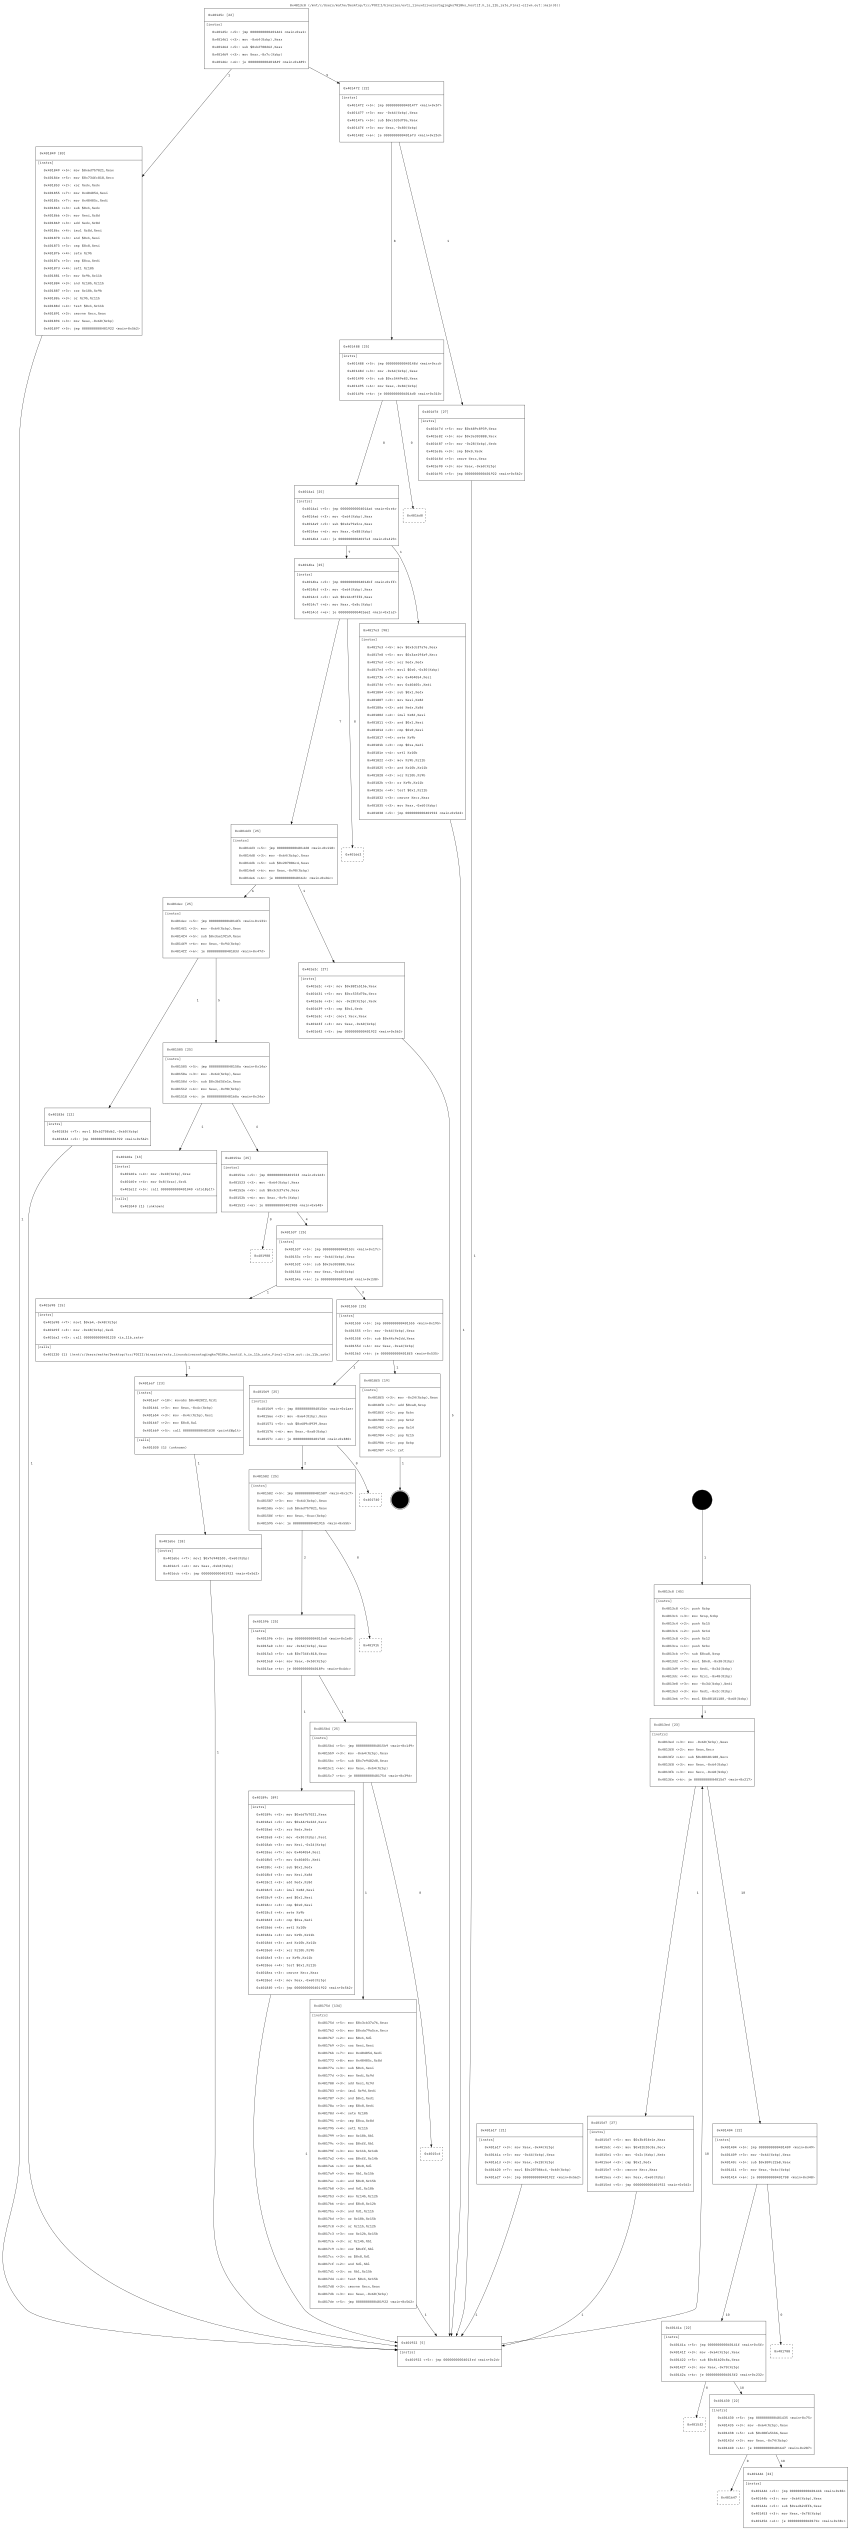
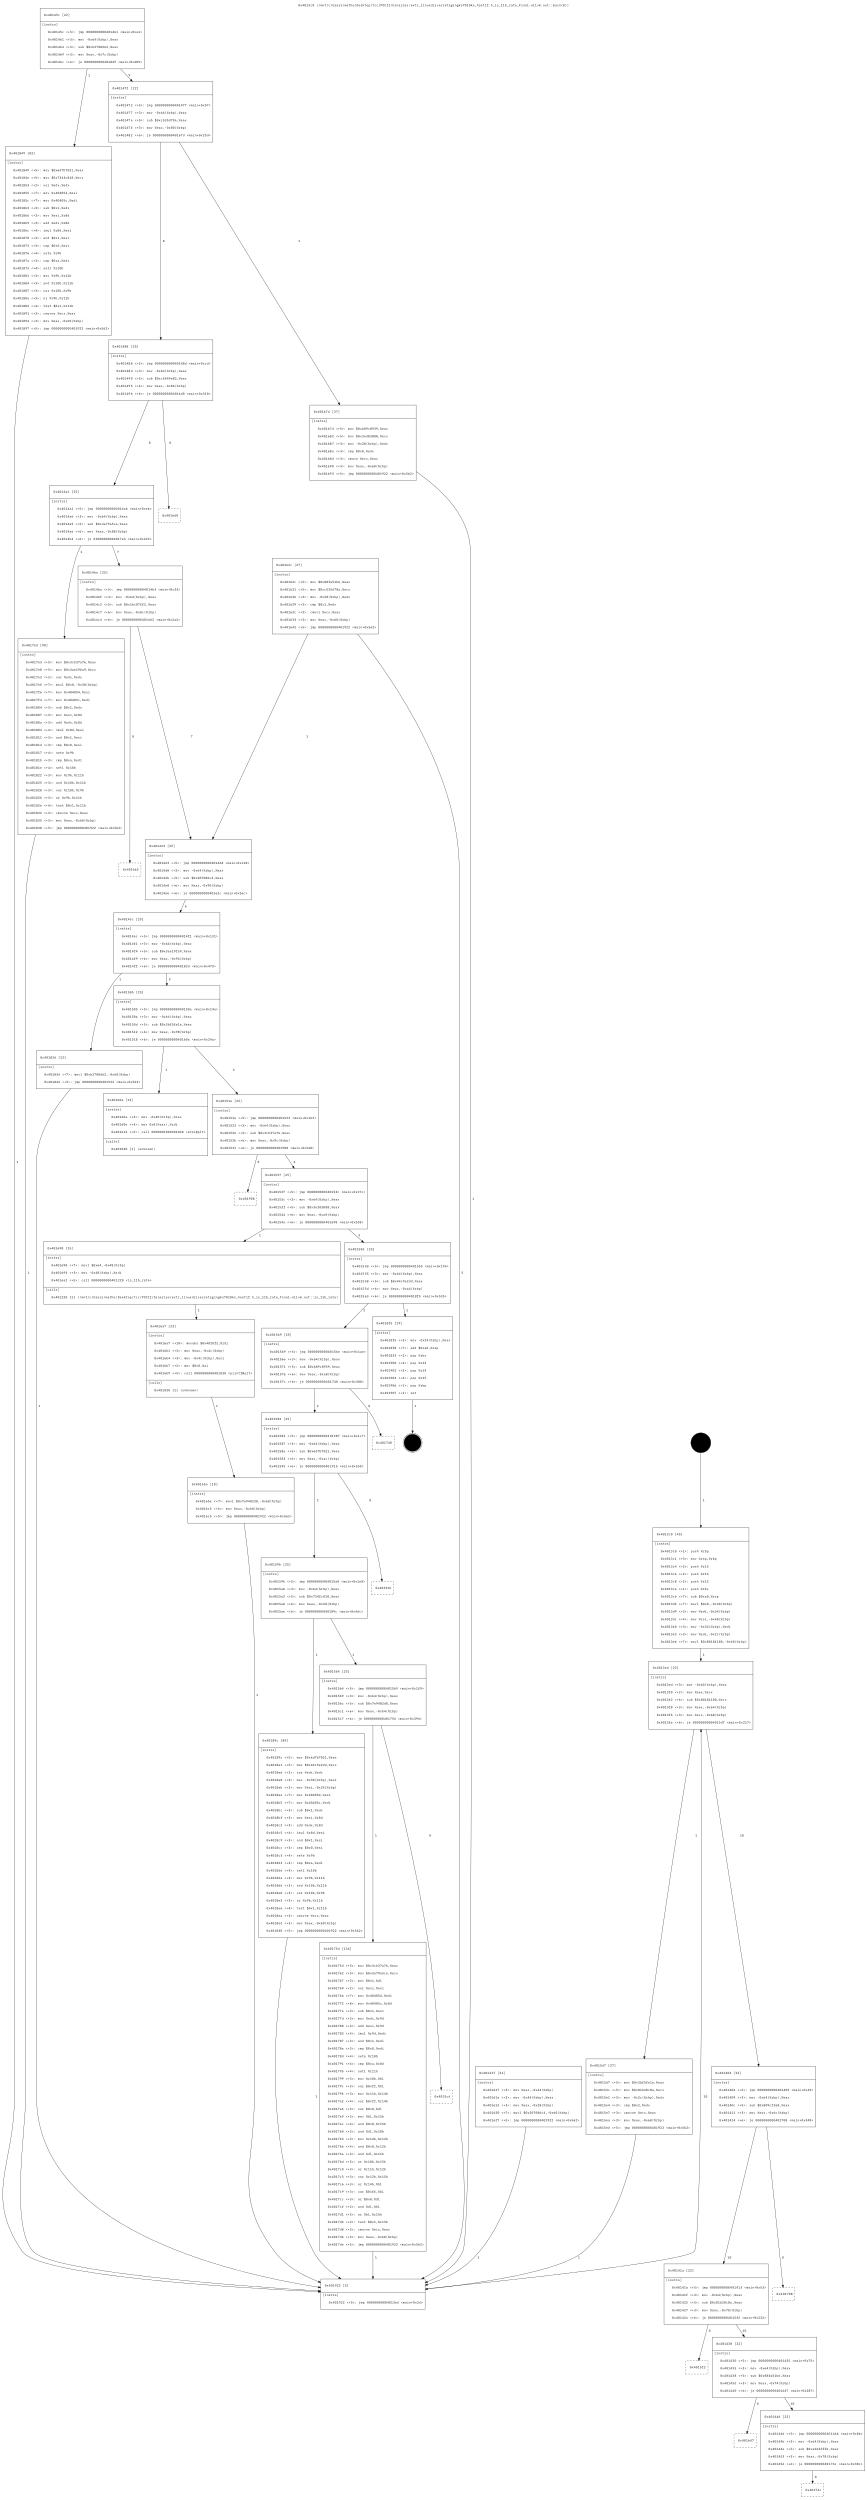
edge "0x4014d3 [25]" -> "0x40162c [27]": reversed
node "0x40174c": added
